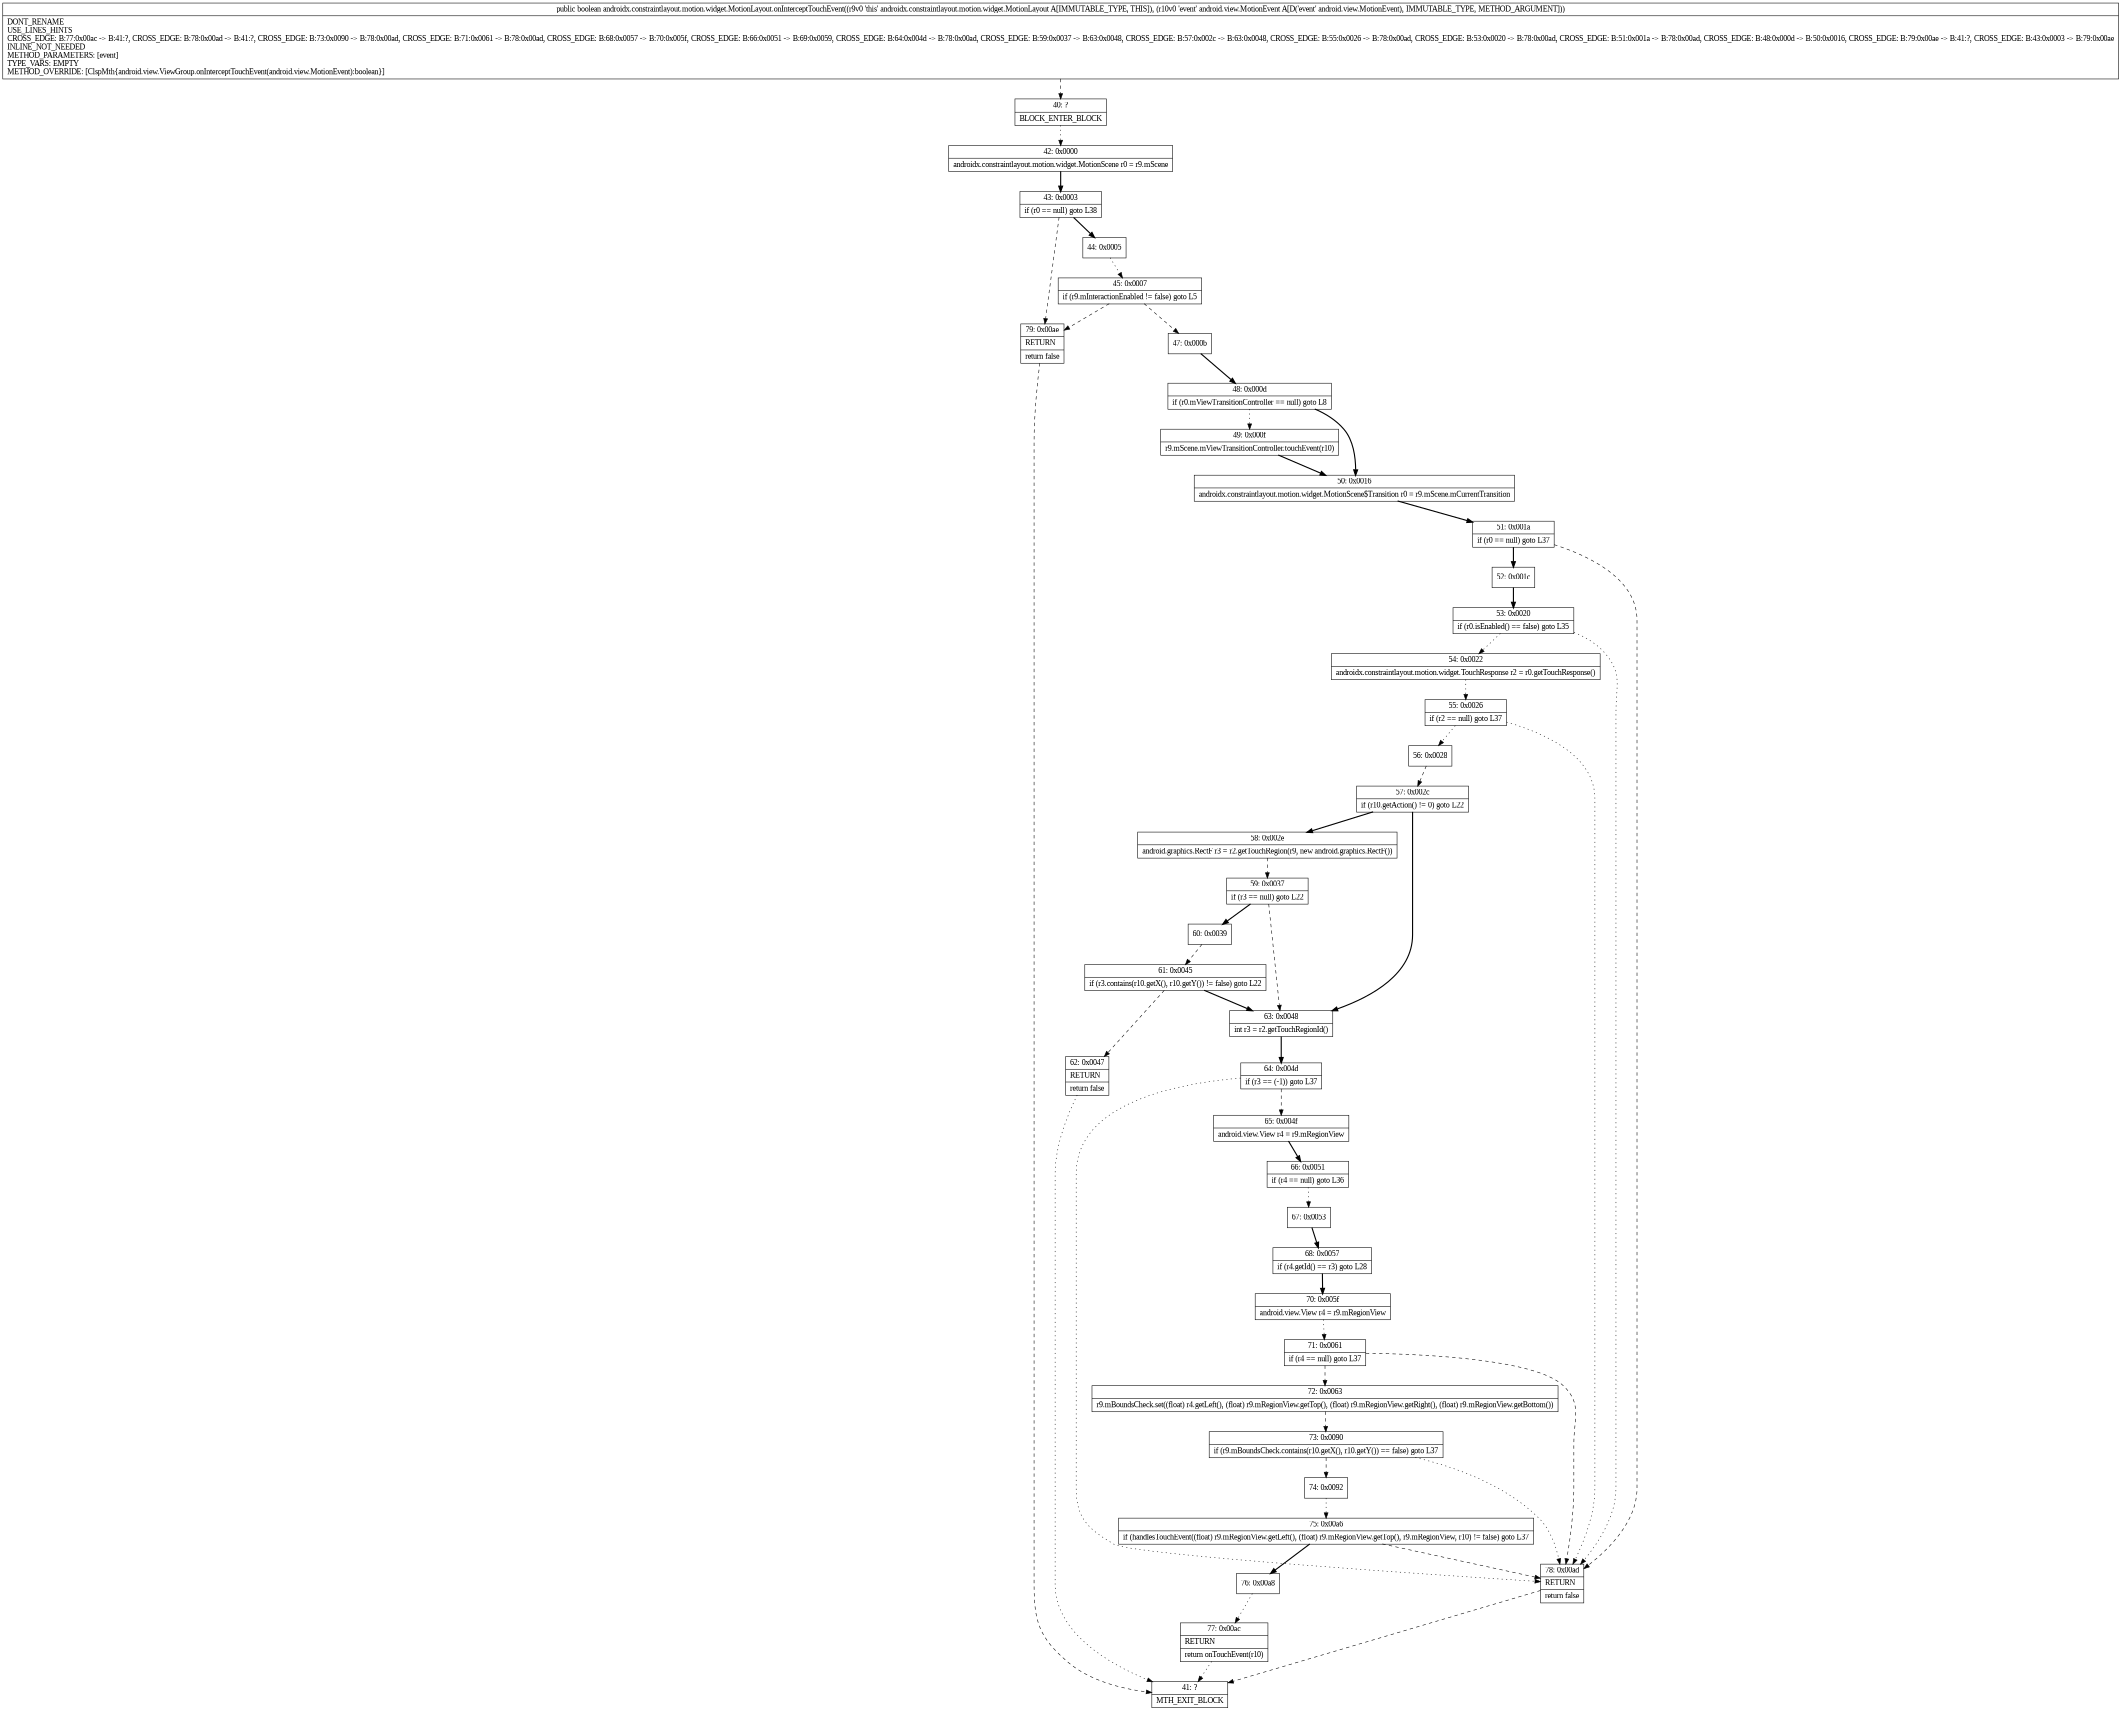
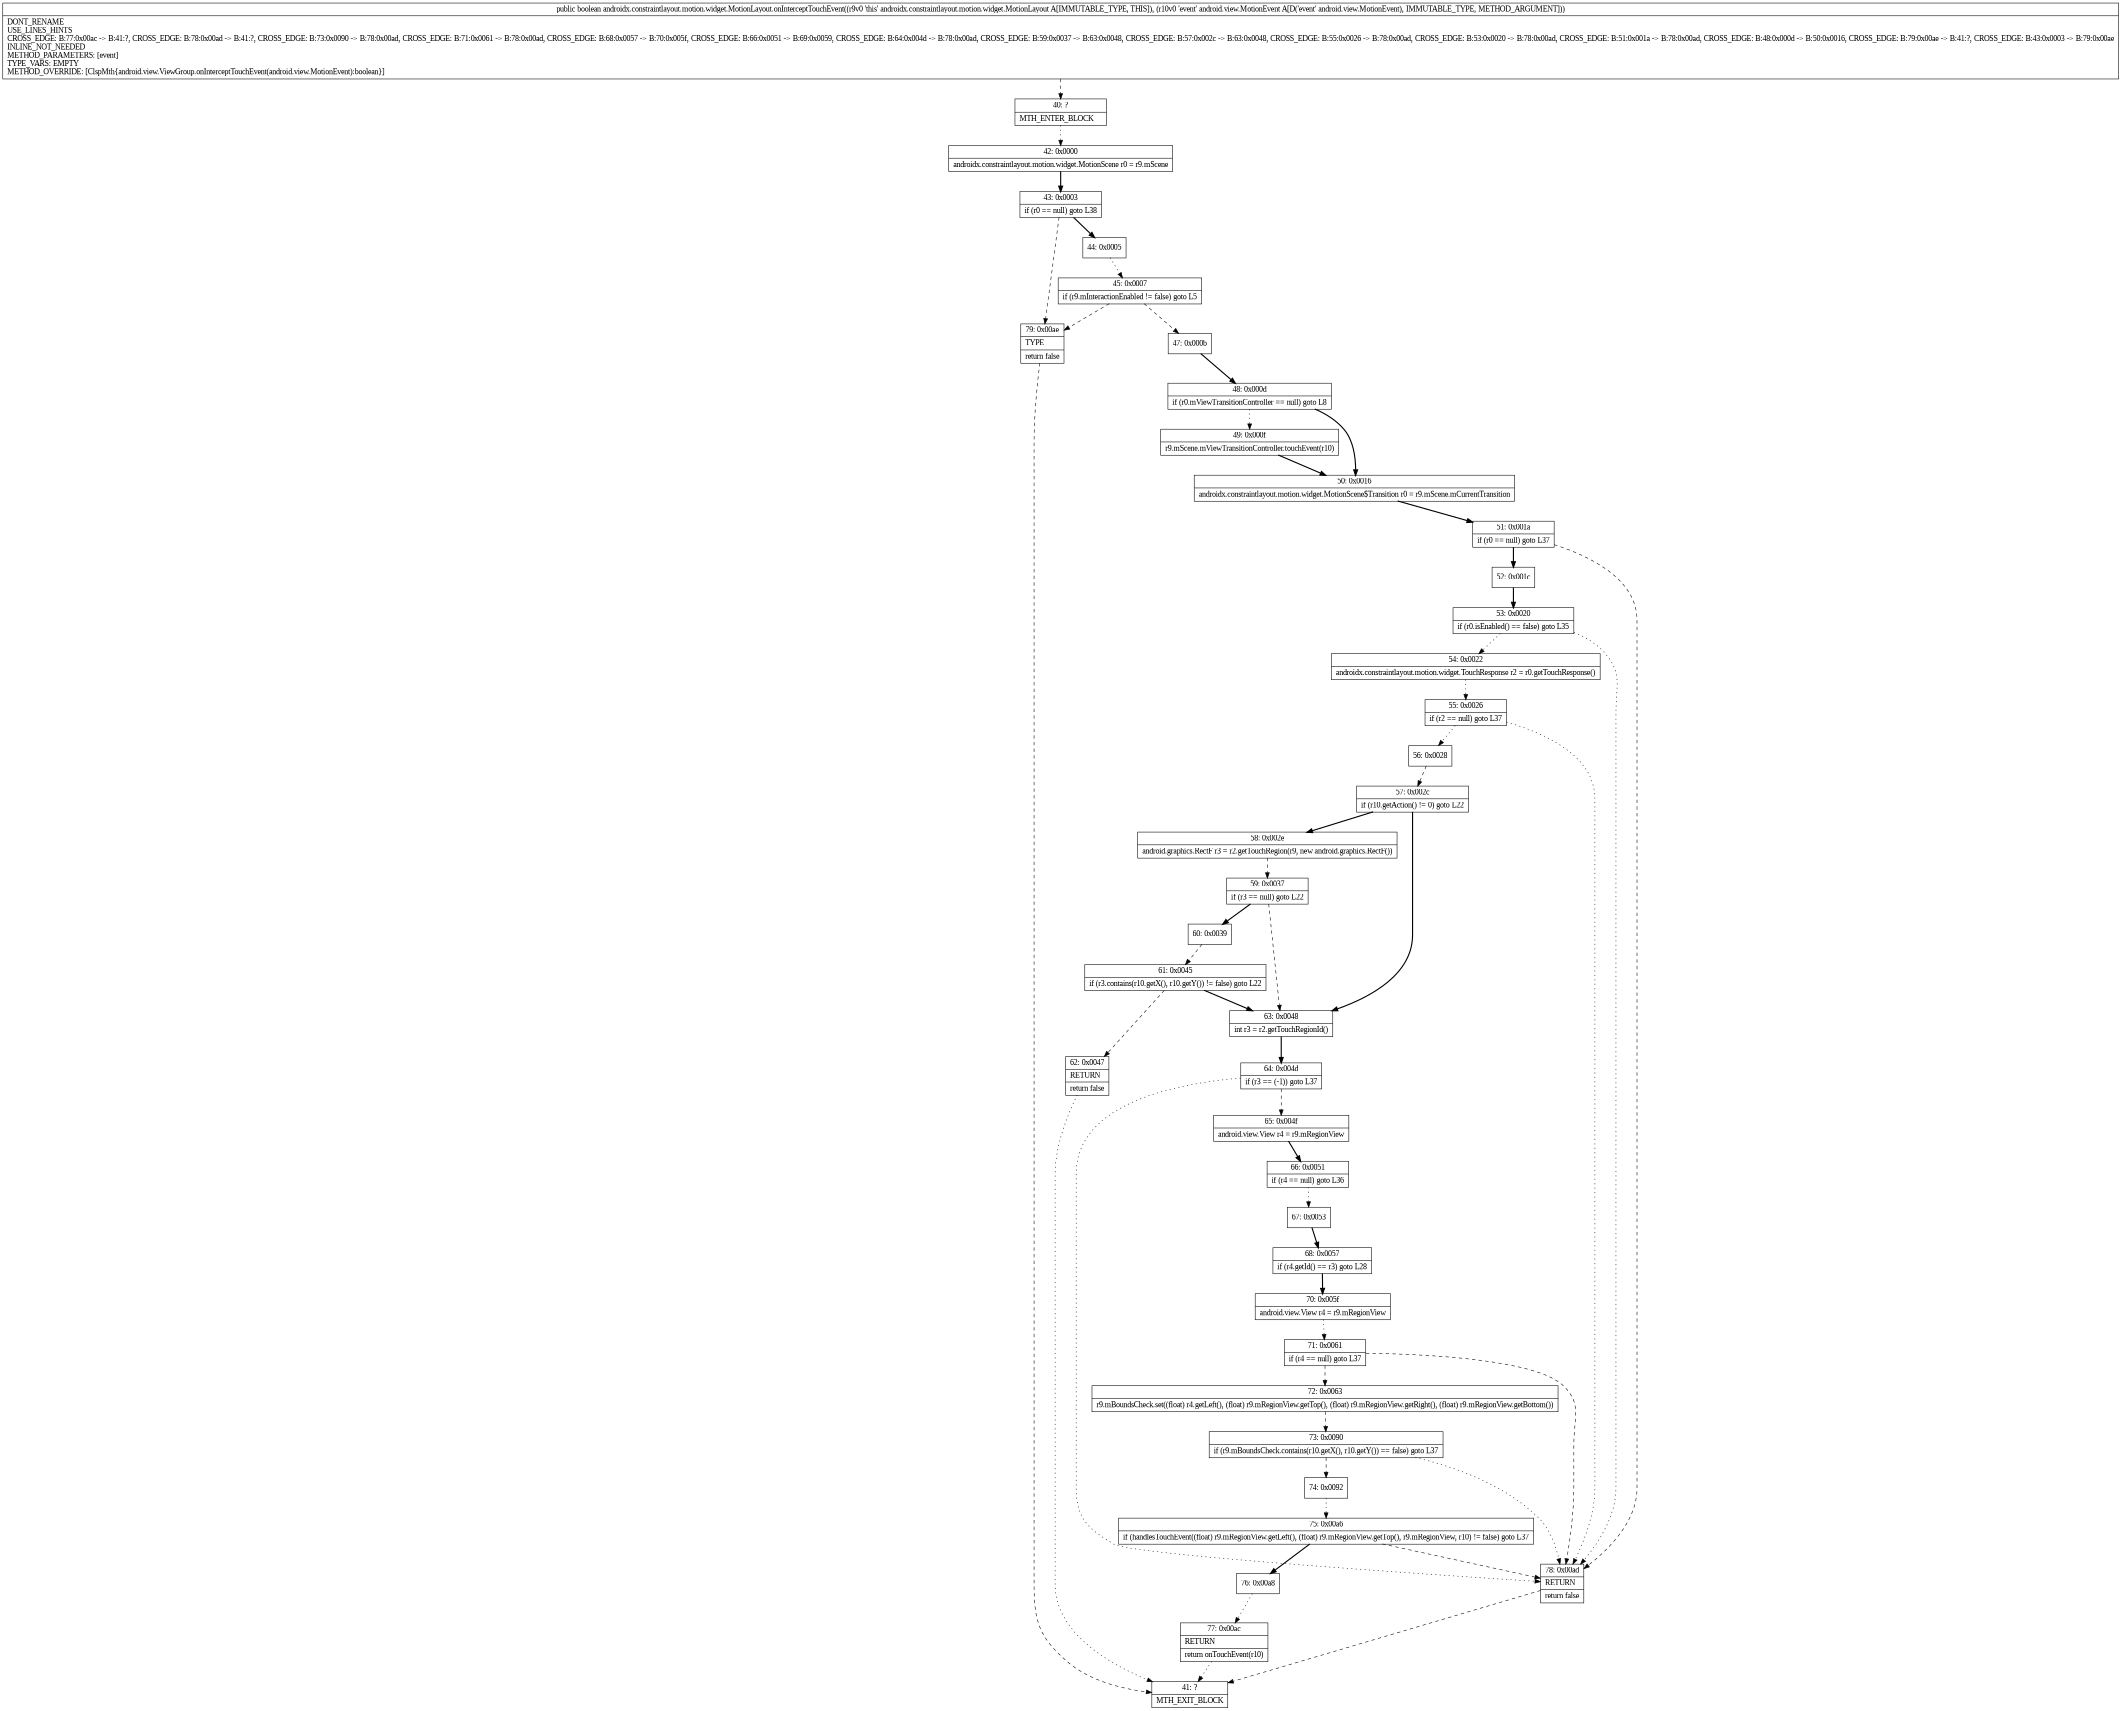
node "40: ?": text "BLOCK_ENTER_BLOCK" -> "MTH_ENTER_BLOCK"
node "79: 0x00ae": text "RETURN" -> "TYPE"
